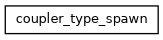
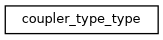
node "coupler_type_spawn": label "coupler_type_spawn" -> "coupler_type_type"
